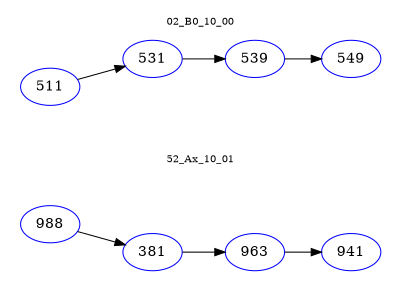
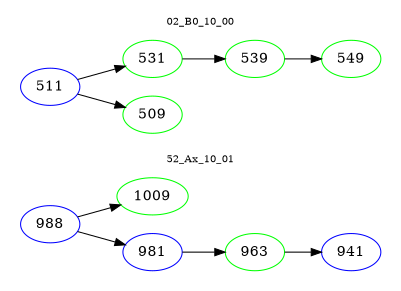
node "531": color blue -> green
node "539": color blue -> green
node "549": color blue -> green
node "509": added
node "1009": added
node "381": label "381" -> "981"
node "963": color blue -> green
